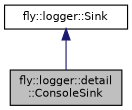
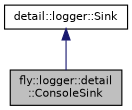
node "fly::logger::Sink": label "fly::logger::Sink" -> "detail::logger::Sink"
